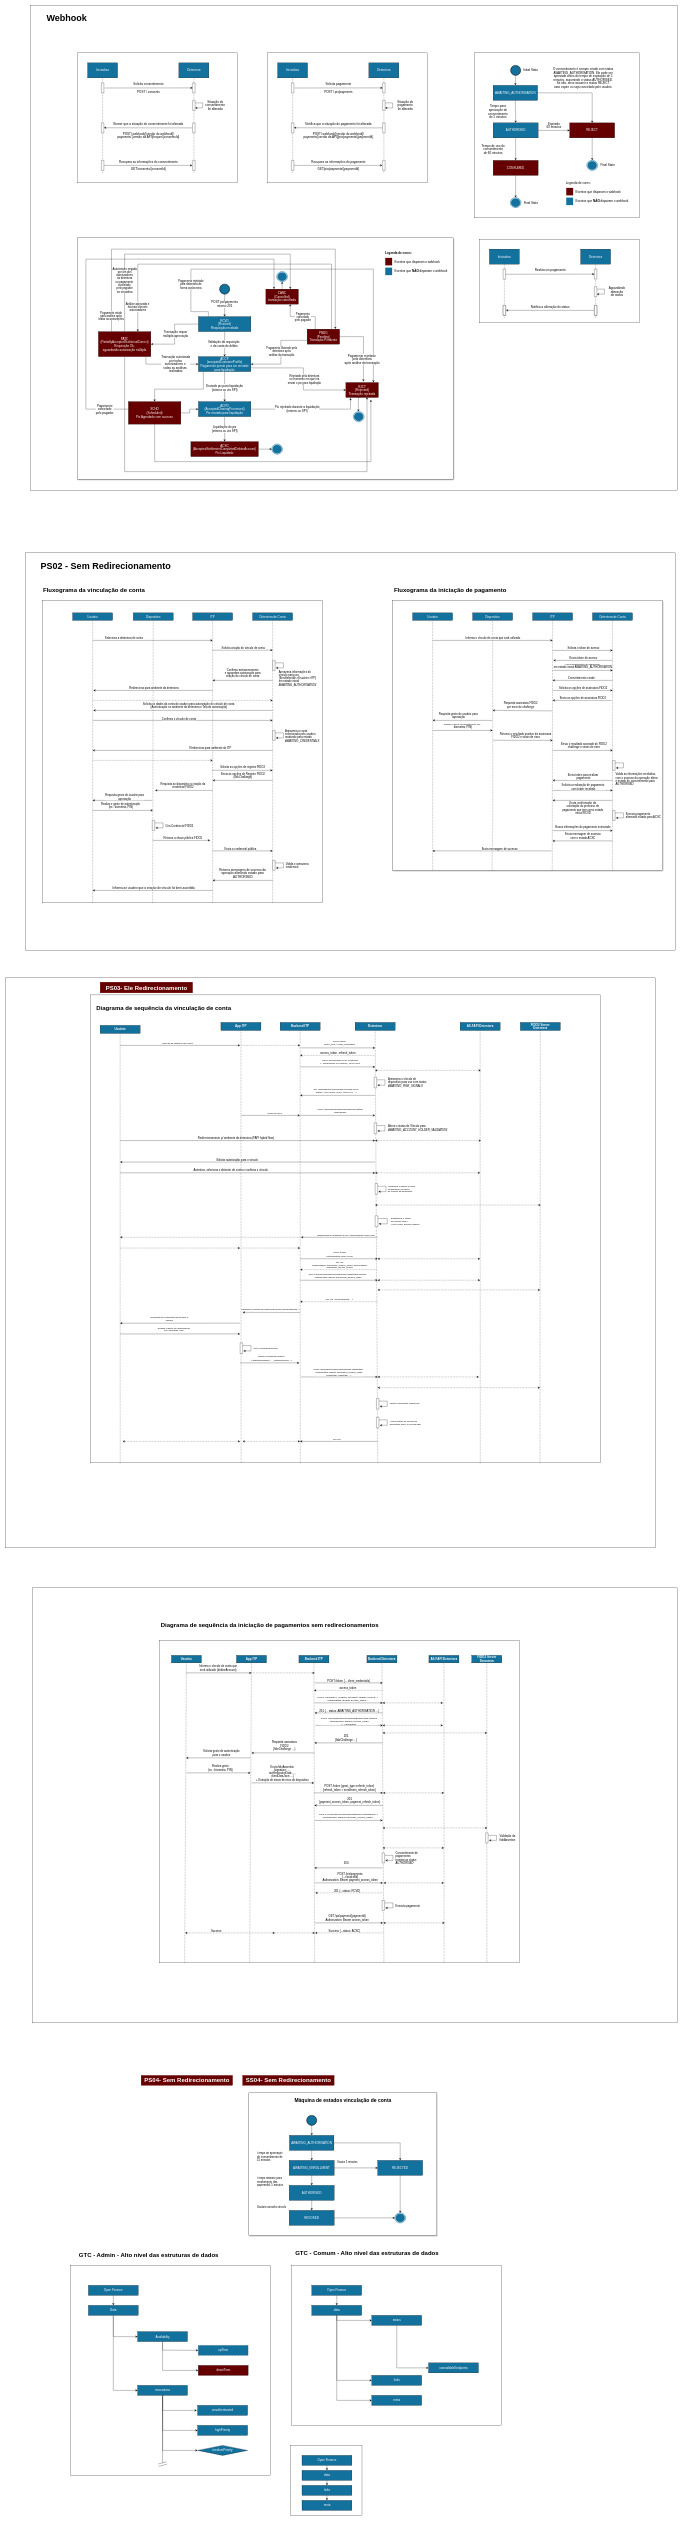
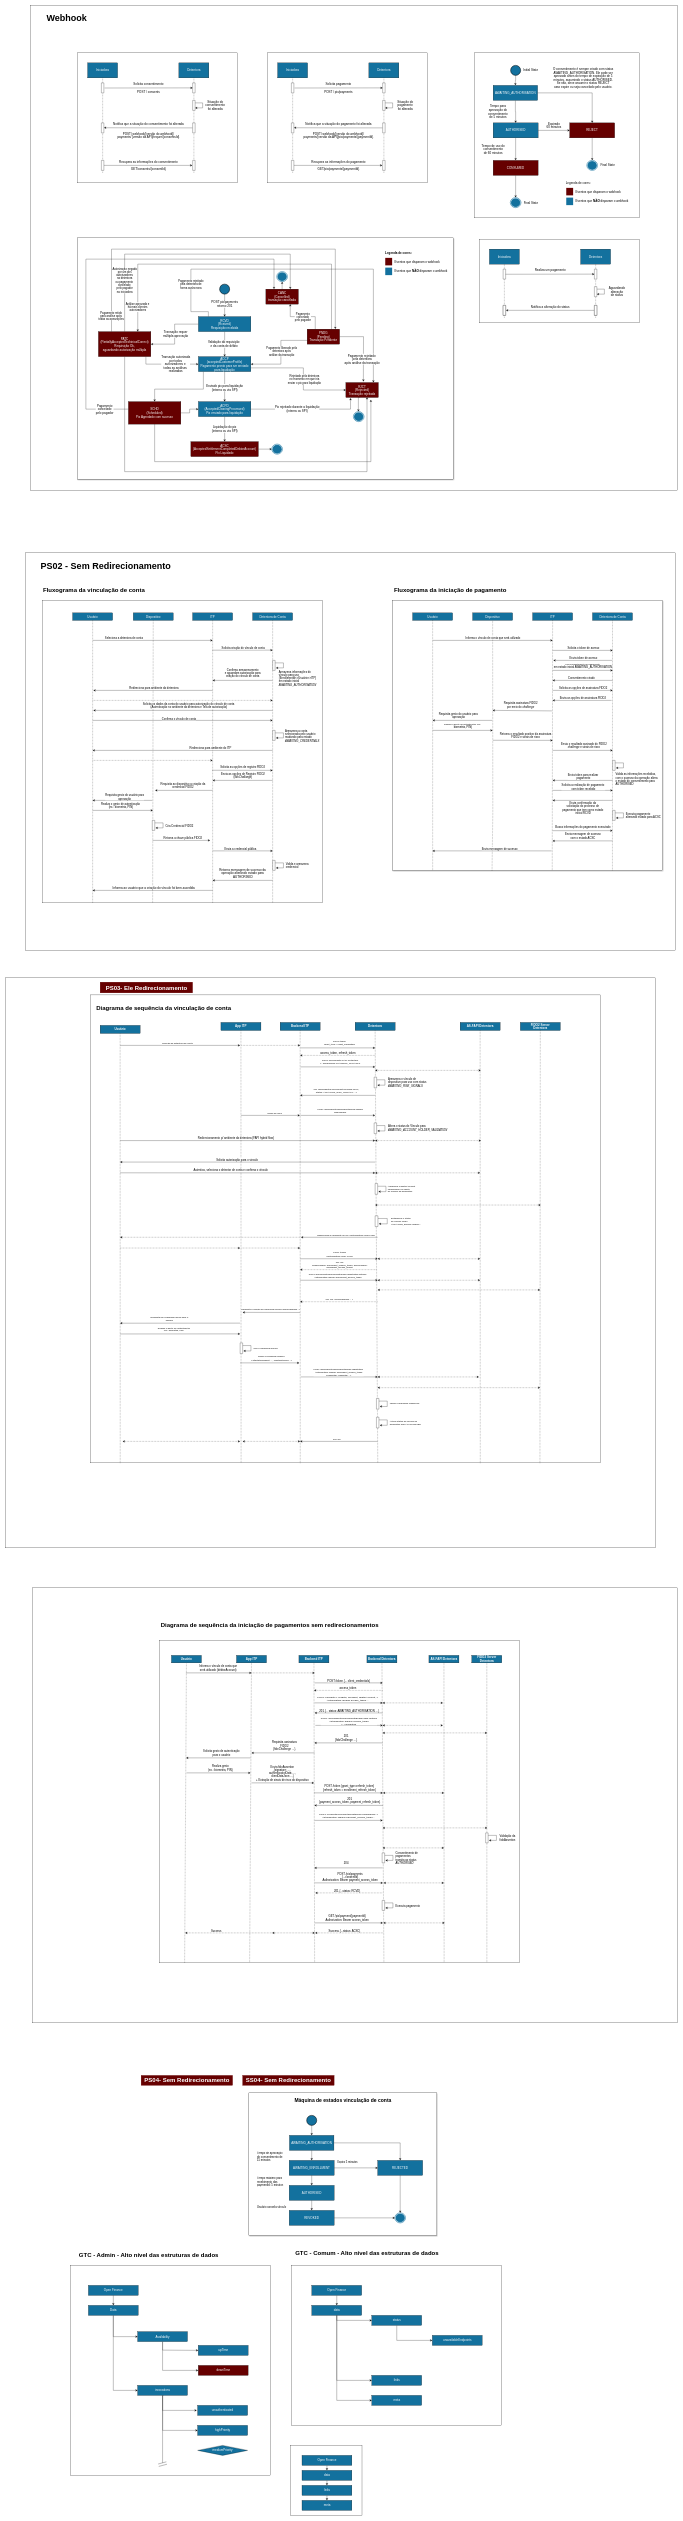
node "Bearer que a situação do consentimento foi alterada": label "Bearer que a situação do consentimento foi alterada" -> "Notifica que a situação do consentimento foi alterada"
node "upTime": style dashed -> solid
node "unavailableEndpoints": moved (454, 2368) -> (457, 2340)
edge "invocations" -> "mediumPriority": removed
